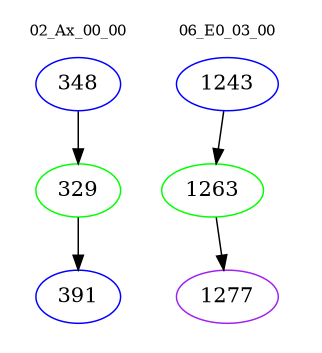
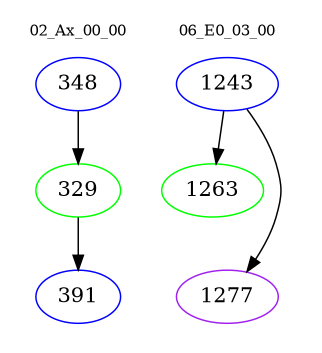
edge "1263" -> "1277": now "1243" -> "1277"
